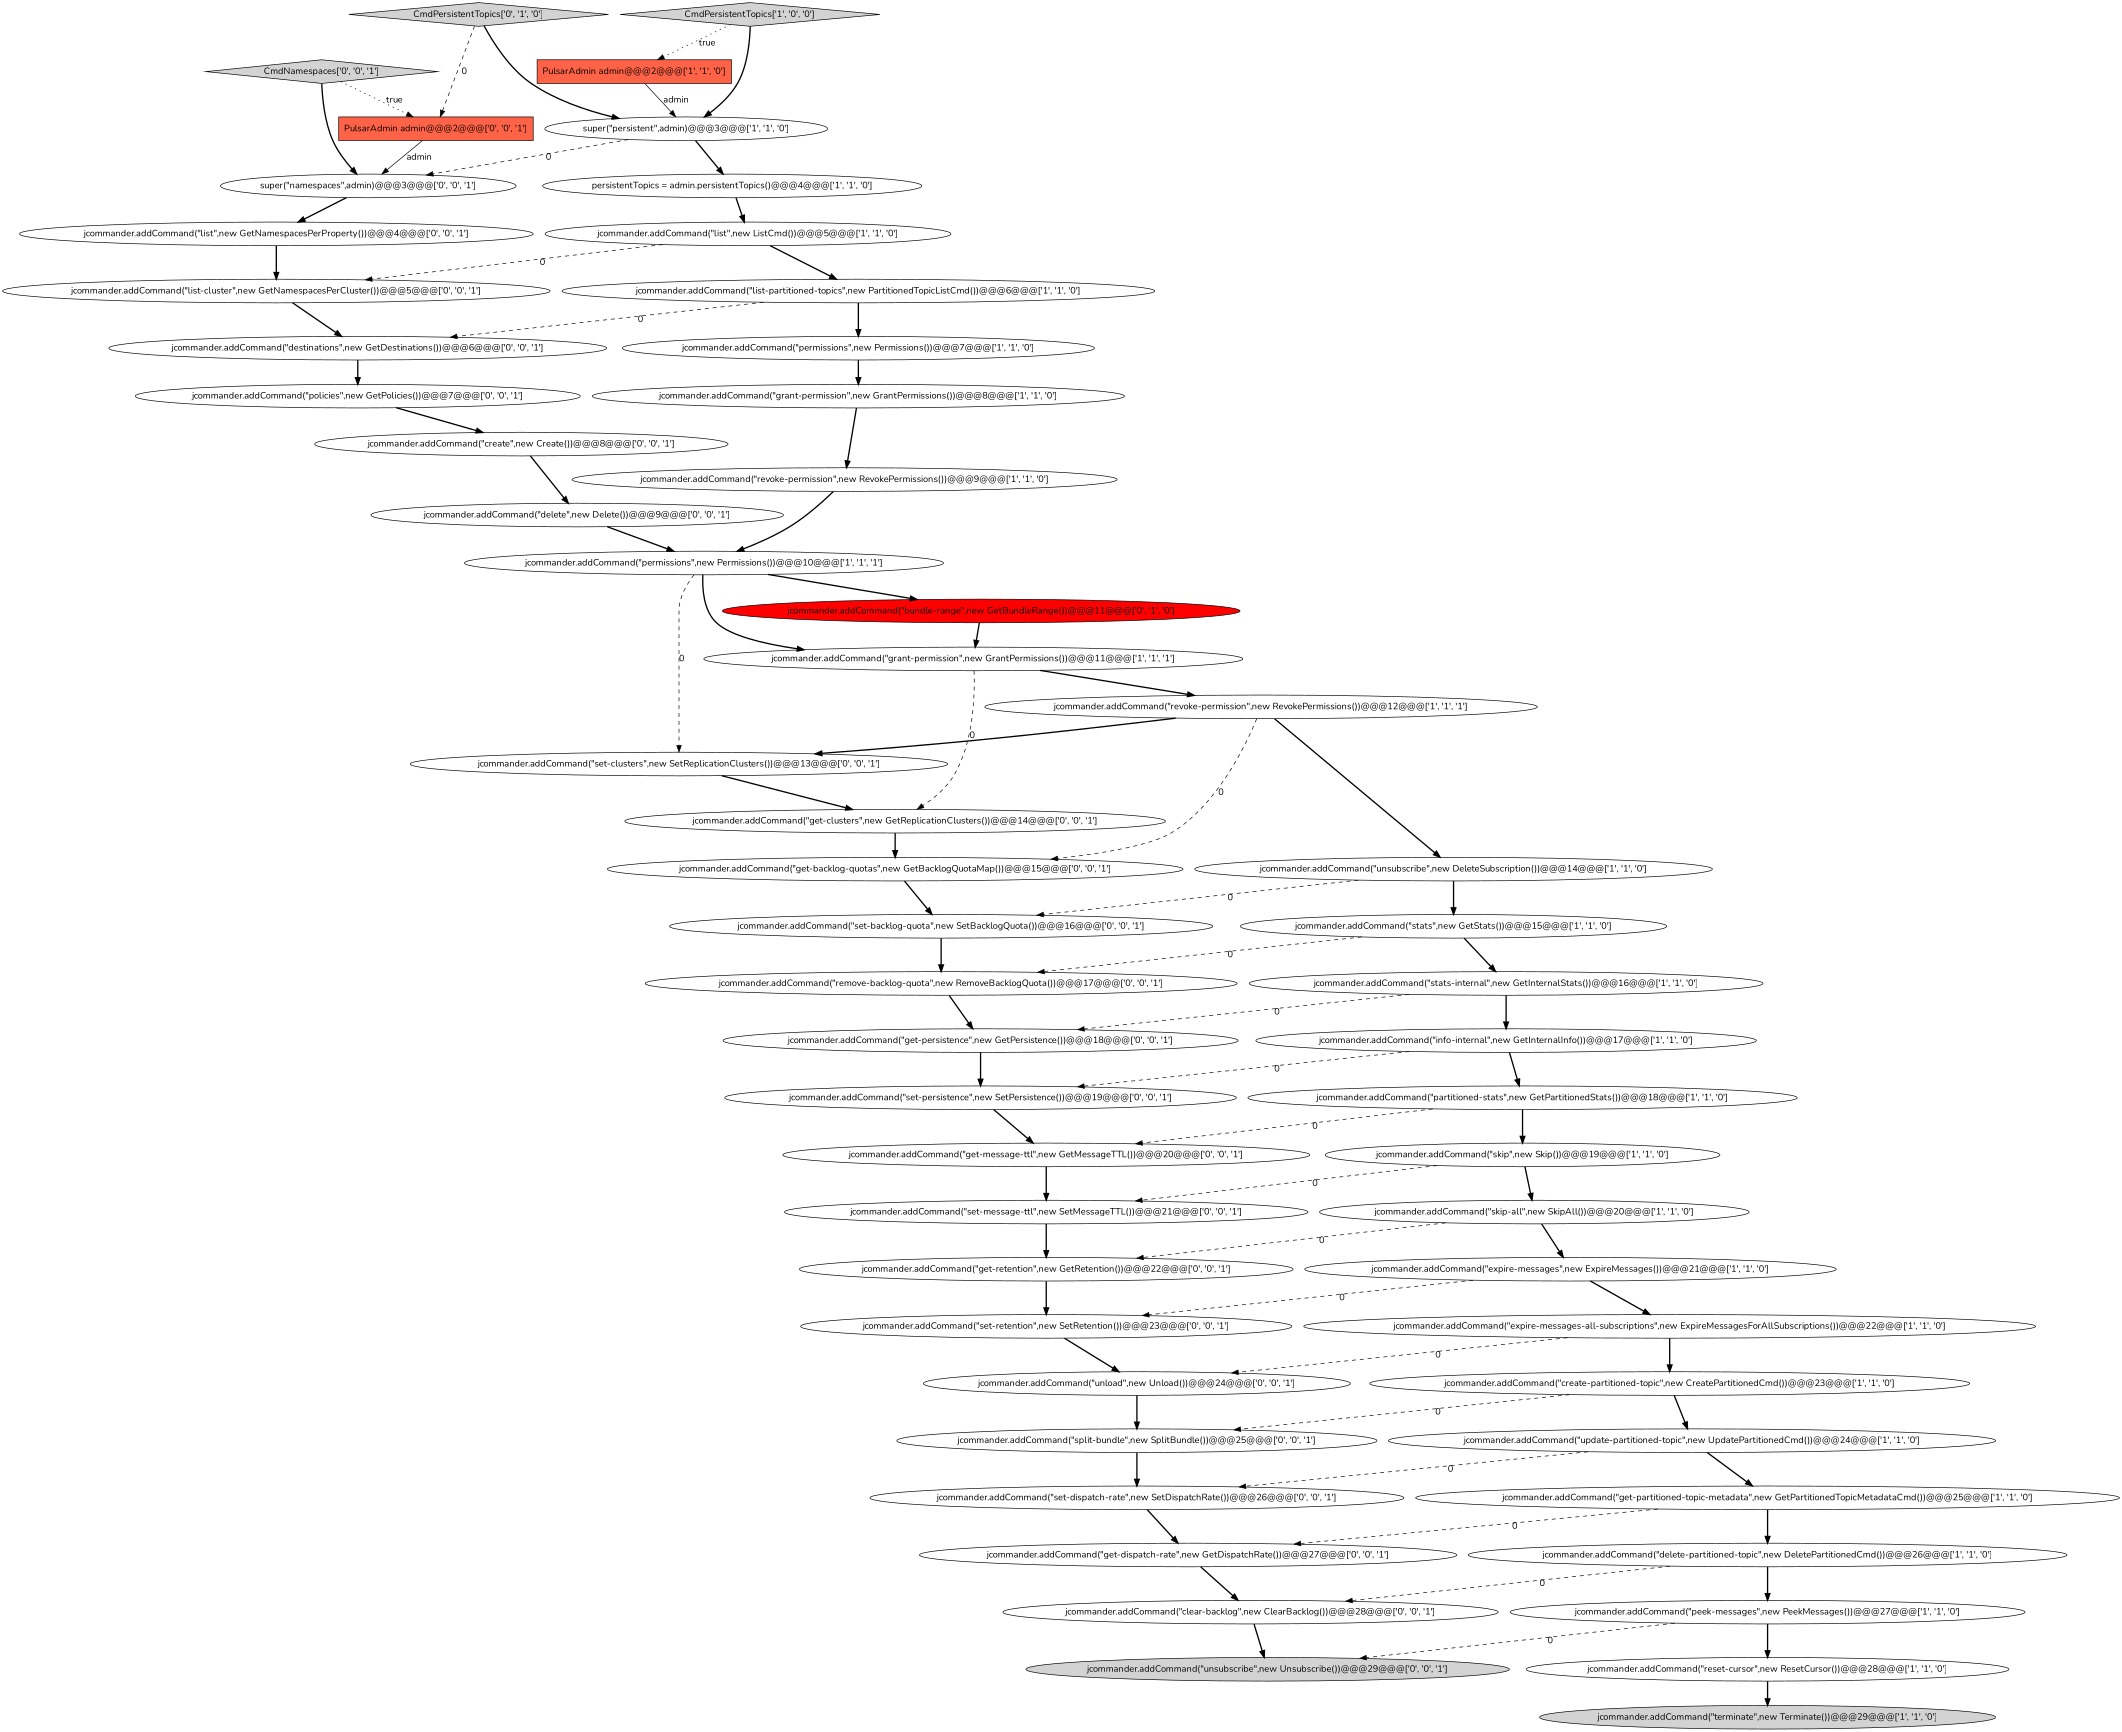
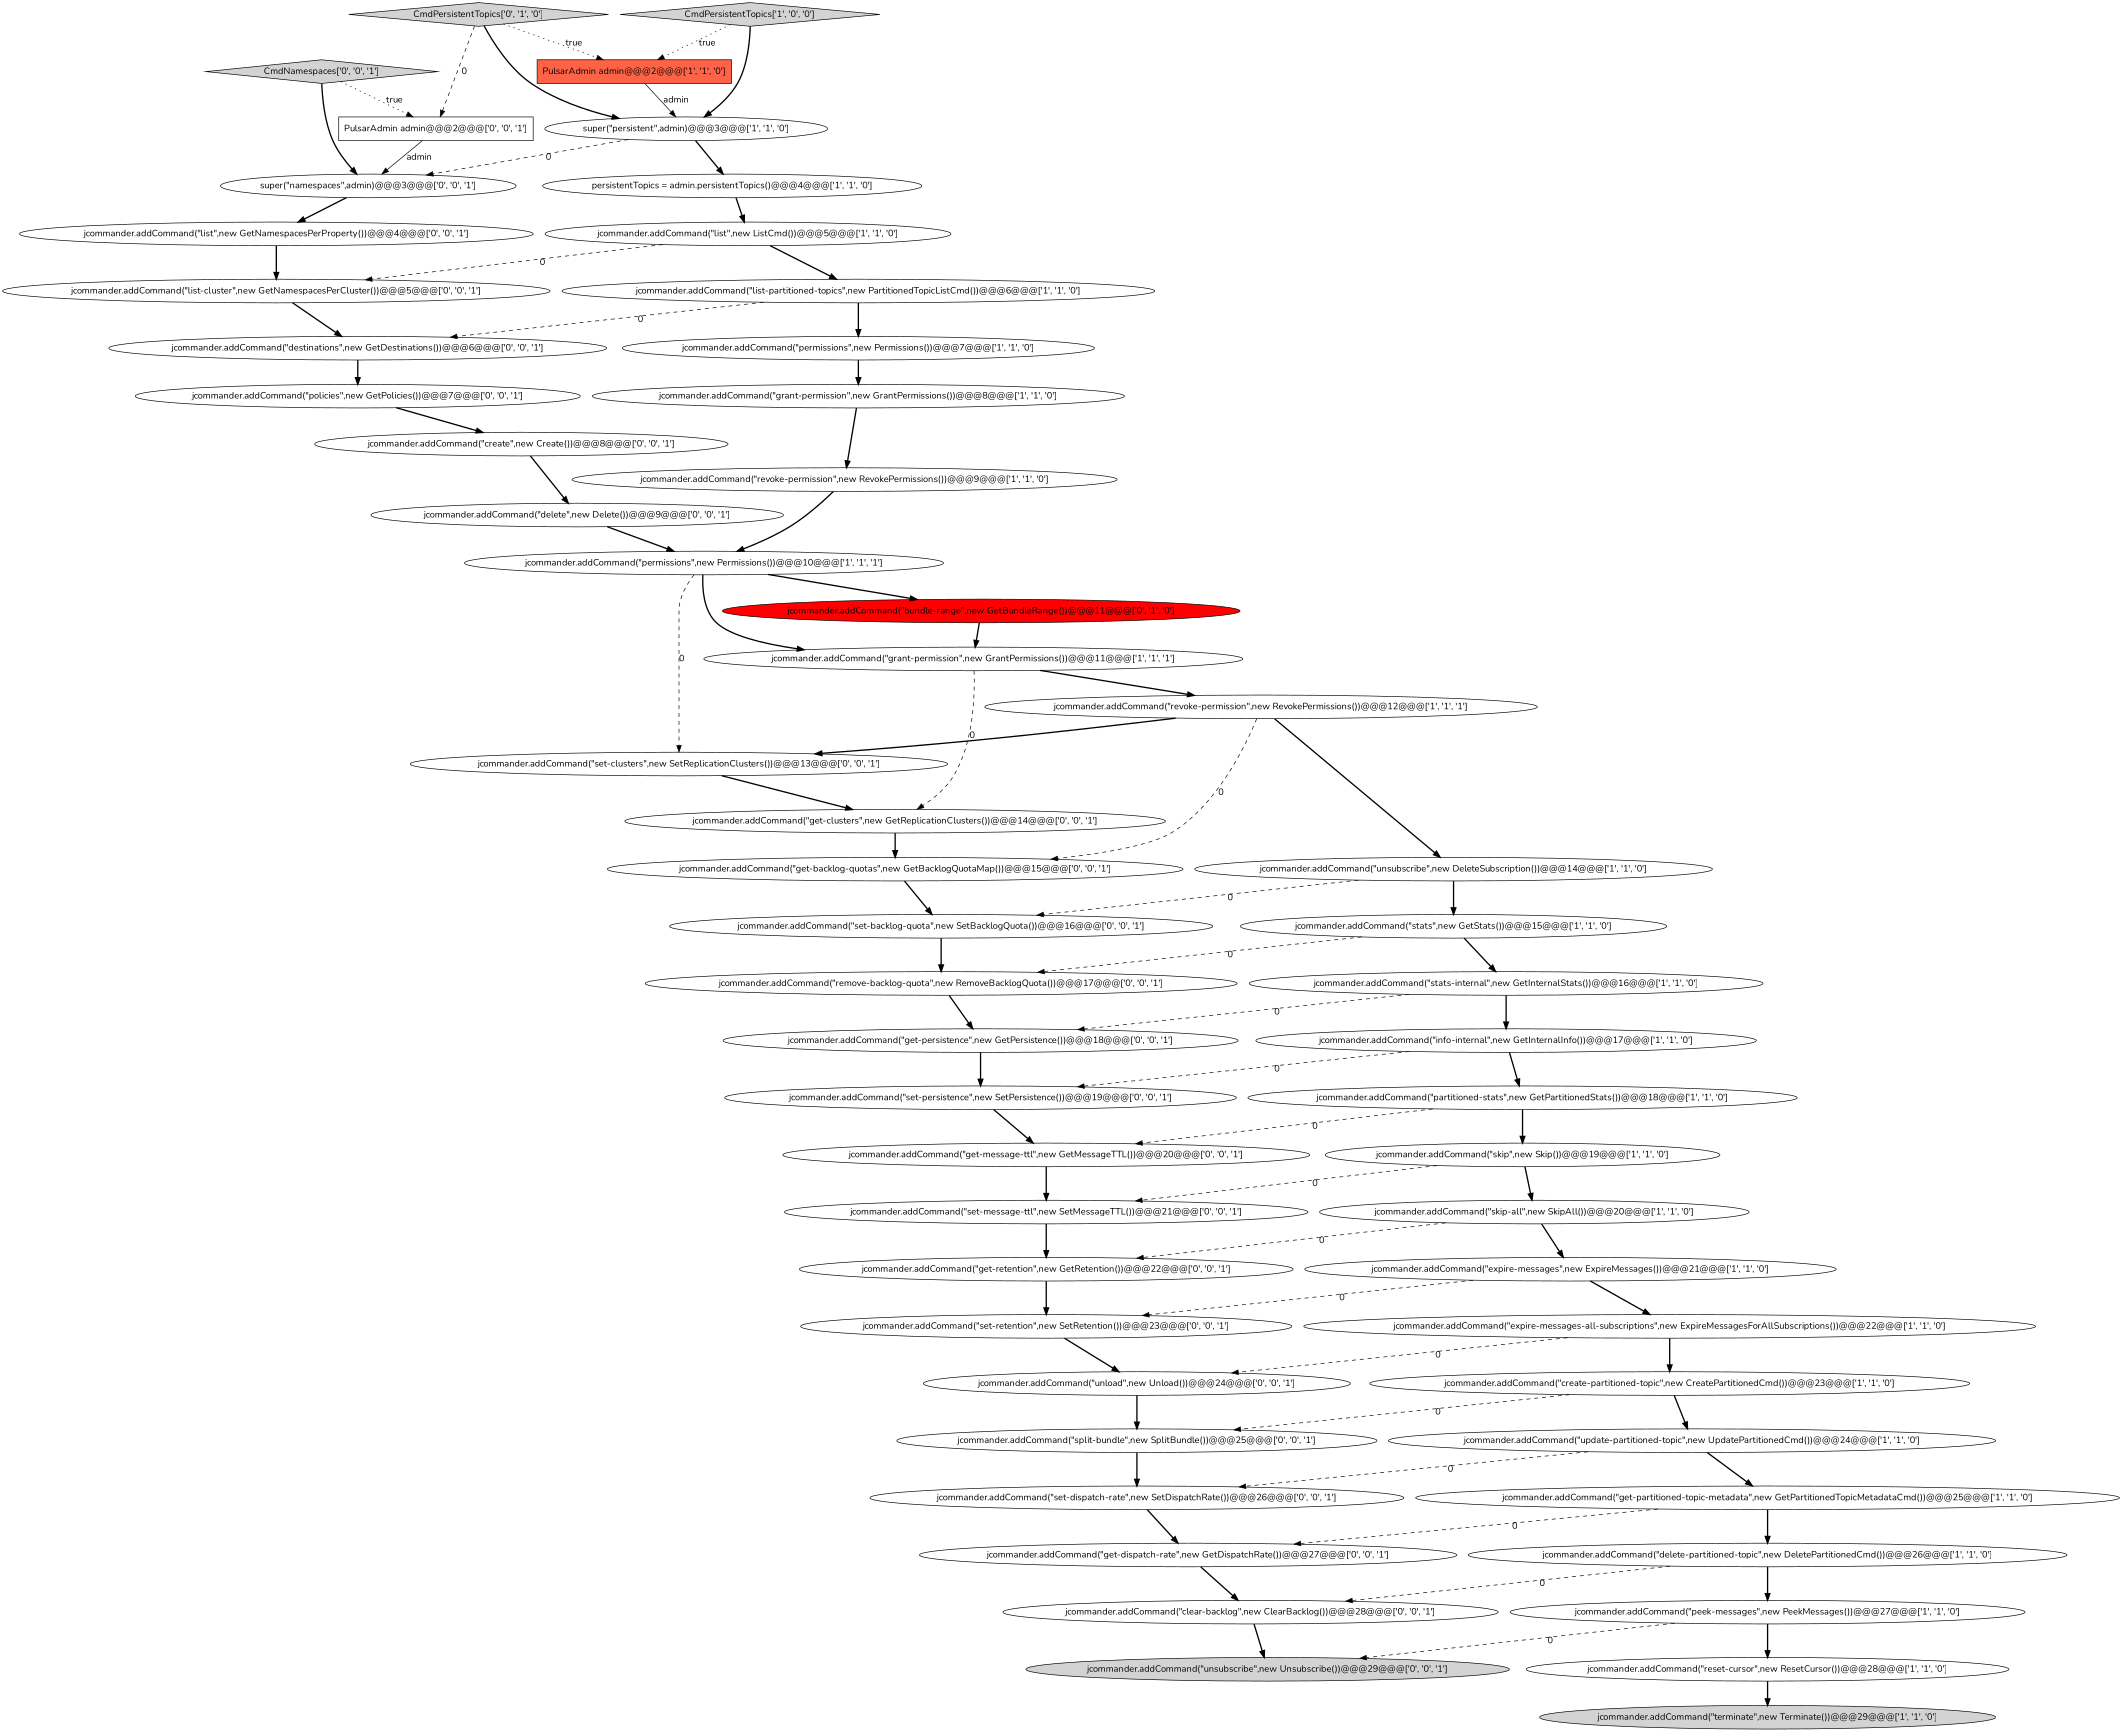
edge "CmdPersistentTopics['0', '1', '0']" -> "PulsarAdmin admin@@@2@@@['1', '1', '0']": added, label "true"
node "PulsarAdmin admin@@@2@@@['0', '0', '1']": fillcolor tomato -> white
